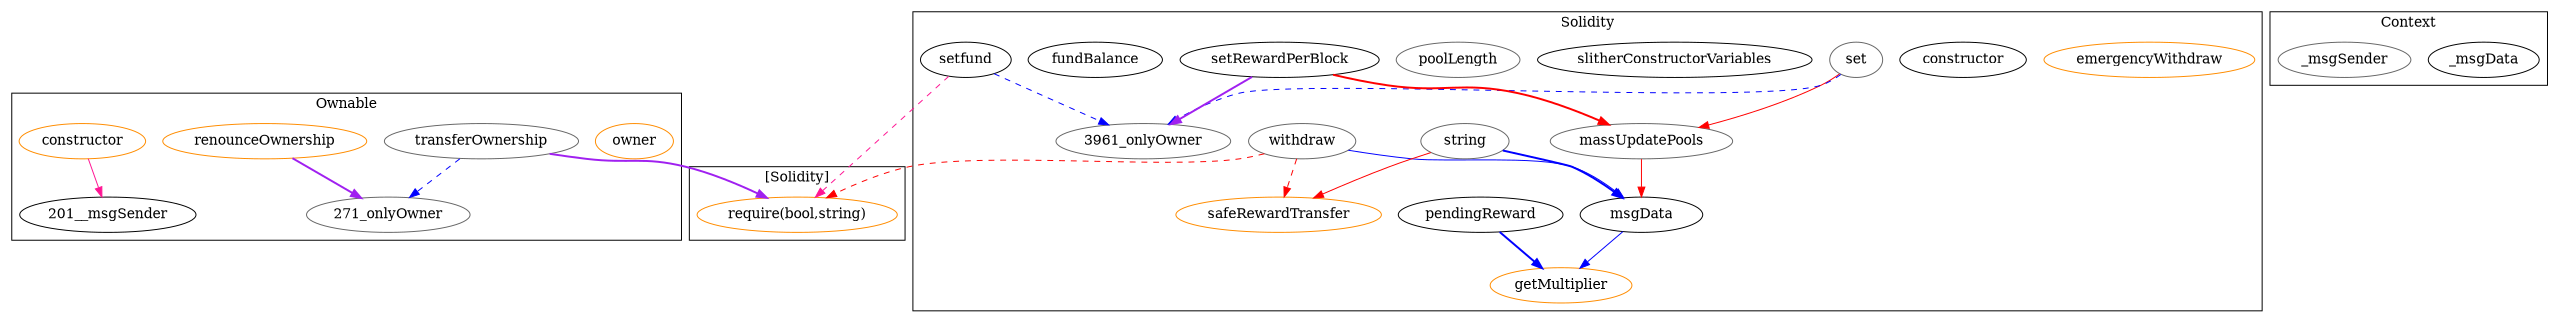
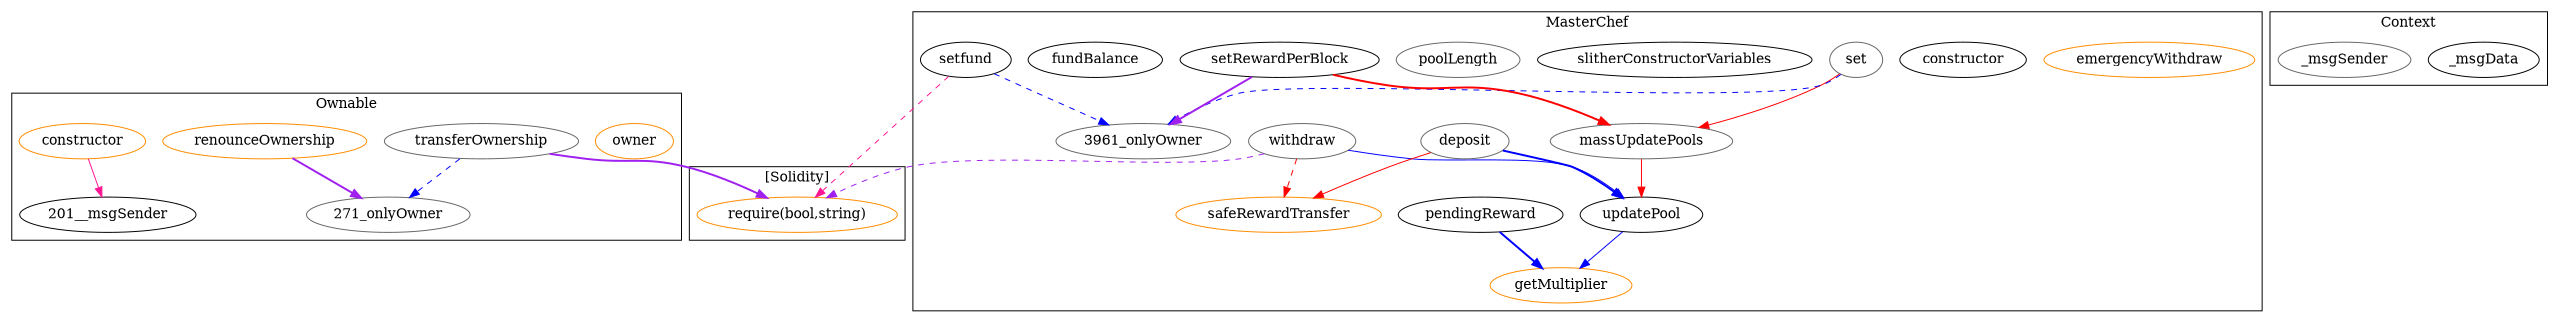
cluster "Solidity": label "Solidity" -> "MasterChef"
node "string": label "string" -> "deposit"
edge "withdraw" -> "require(bool,string)": color red -> purple
node "msgData": label "msgData" -> "updatePool"
